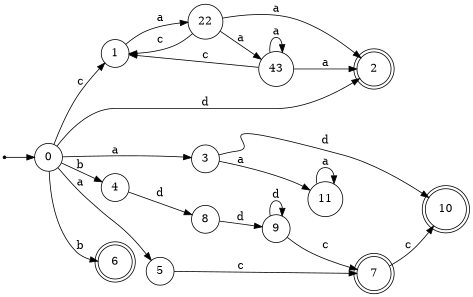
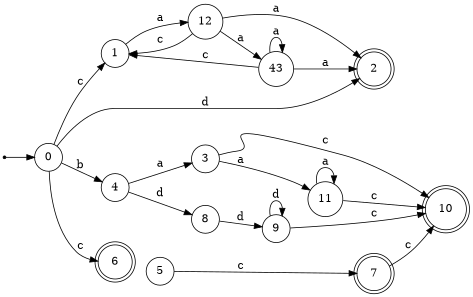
node "22": label "22" -> "12"
edge "3" -> "10": label "d" -> "c"
edge "0" -> "3": now "4" -> "3"
edge "11" -> "10": added, label "c"
edge "0" -> "5": removed, label "a"
edge "0" -> "6": label "b" -> "c"
edge "9" -> "7": now "9" -> "10"
